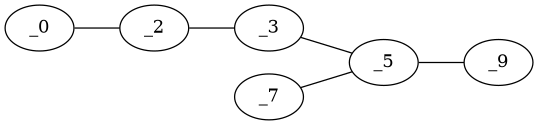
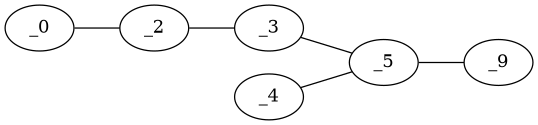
node "_7": label "_7" -> "_4"
